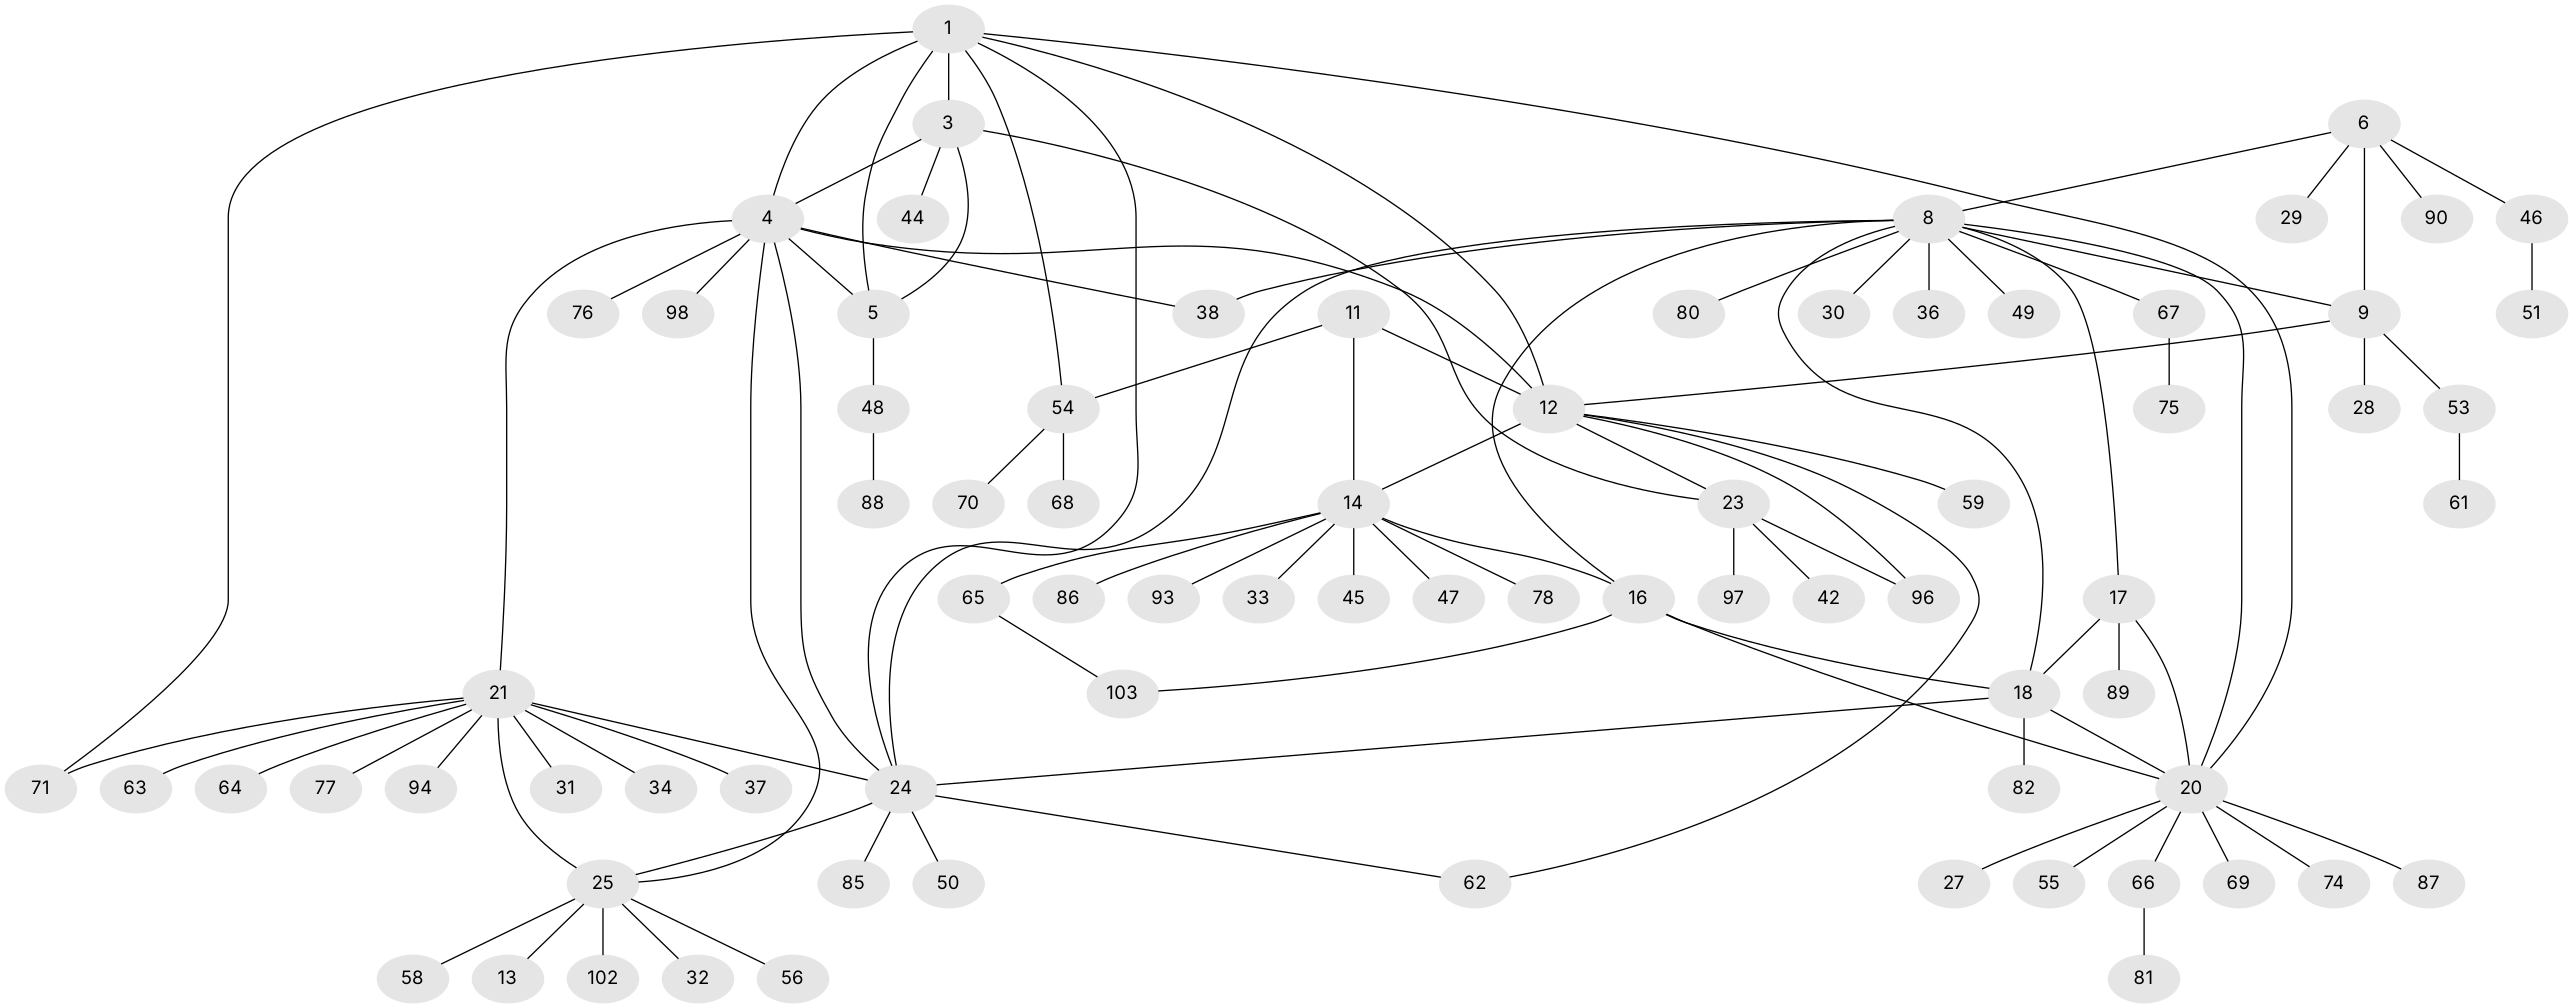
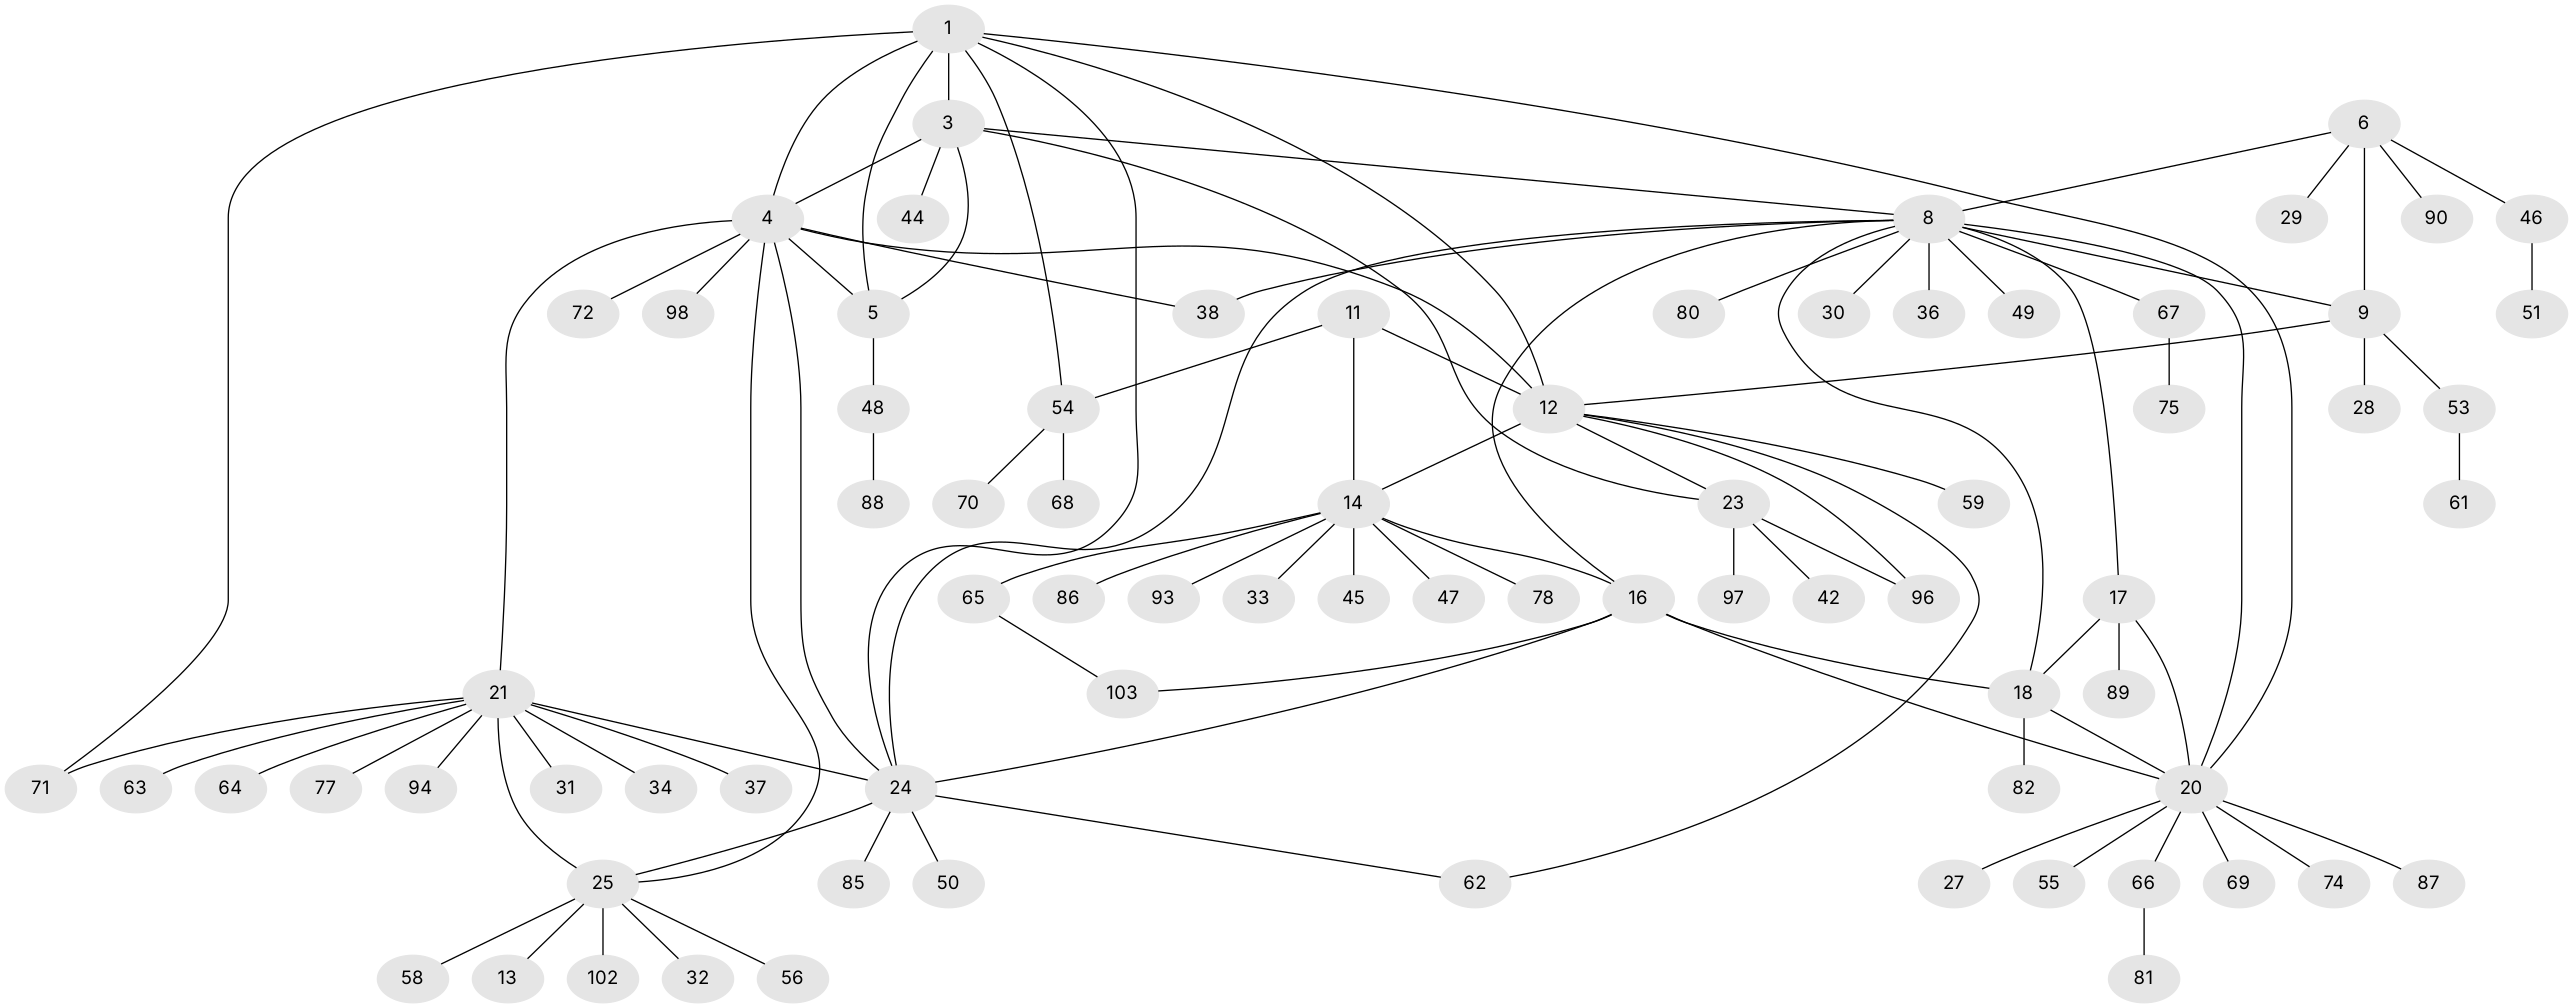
edge "3" -- "8": added
node "76": label "76" -> "72"
edge "18" -- "24": now "16" -- "24"
